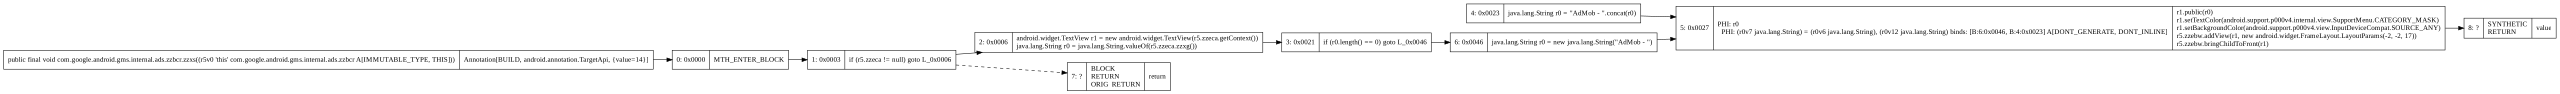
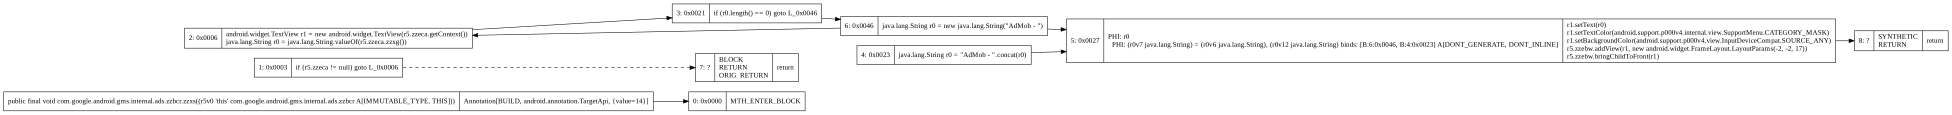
node "5: 0x0027": text "r1.public(r0)" -> "r1.setText(r0)"
node "8: ?": text "value" -> "return"
edge "1: 0x0003" -> "2: 0x0006": now "6: 0x0046" -> "2: 0x0006"
edge "0: 0x0000" -> "1: 0x0003": removed
